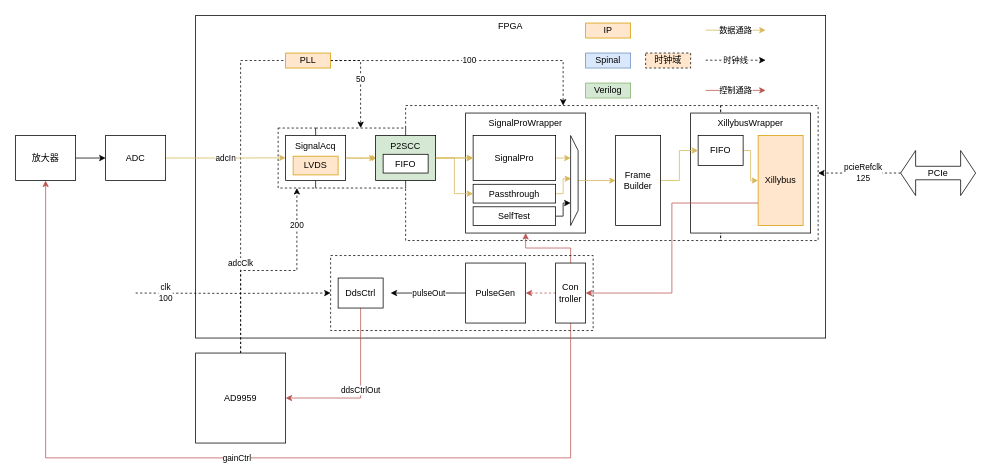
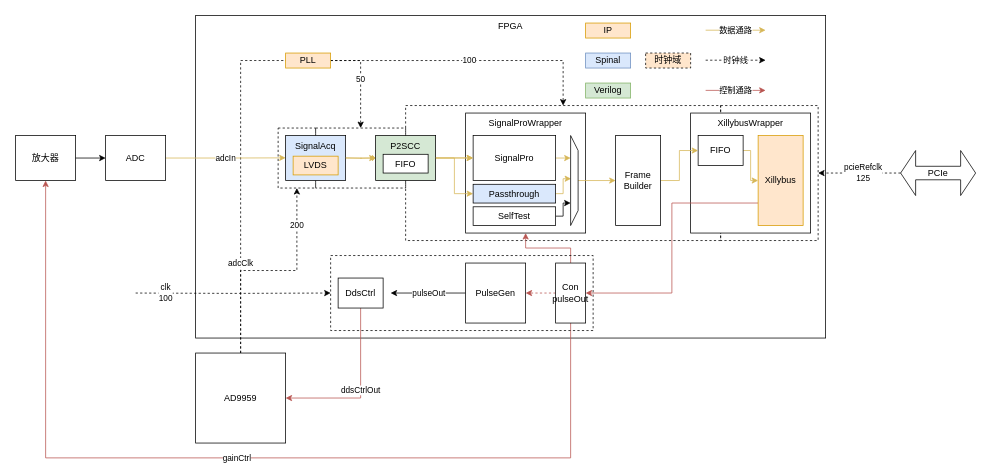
node "SignalAcq": fillcolor #ffffff -> #dae8fc
node "Passthrough": fillcolor #ffffff -> #dae8fc
node "Con troller": label "Con troller" -> "Con pulseOut"
